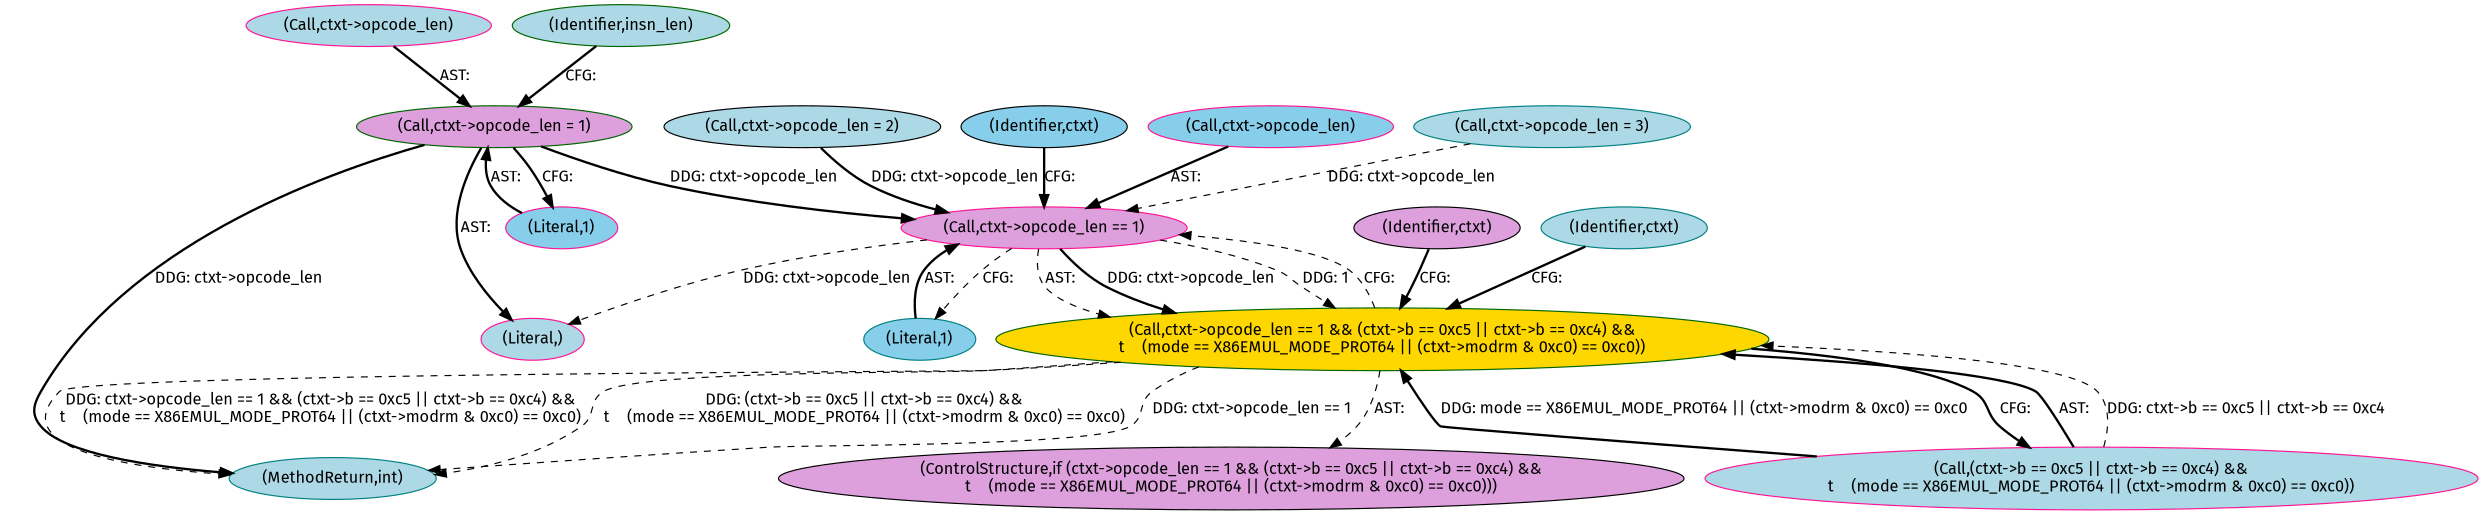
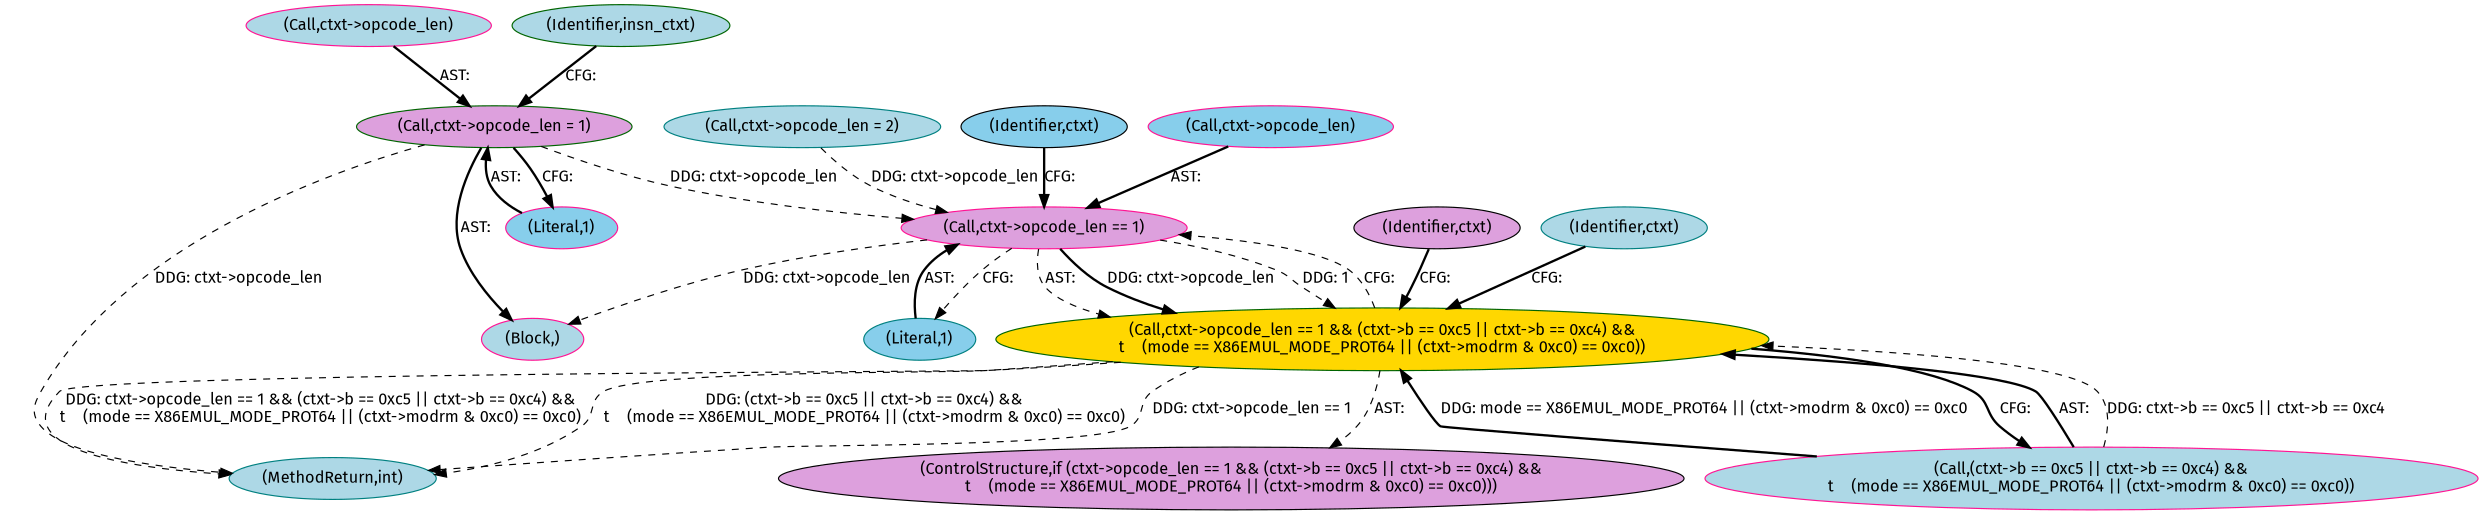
node "(Identifier,insn_len)": label "(Identifier,insn_len)" -> "(Identifier,insn_ctxt)"
node "(Call,ctxt->opcode_len = 2)": color black -> teal
node "(Call,ctxt->opcode_len = 3)": removed
edge "(Call,ctxt->opcode_len = 2)" -> "(Call,ctxt->opcode_len == 1)": style bold -> dashed
edge "(Call,ctxt->opcode_len = 1)" -> "(Call,ctxt->opcode_len == 1)": style bold -> dashed
edge "(Call,ctxt->opcode_len = 1)" -> "(MethodReturn,int)": style bold -> dashed
node "(Literal,)": label "(Literal,)" -> "(Block,)"
